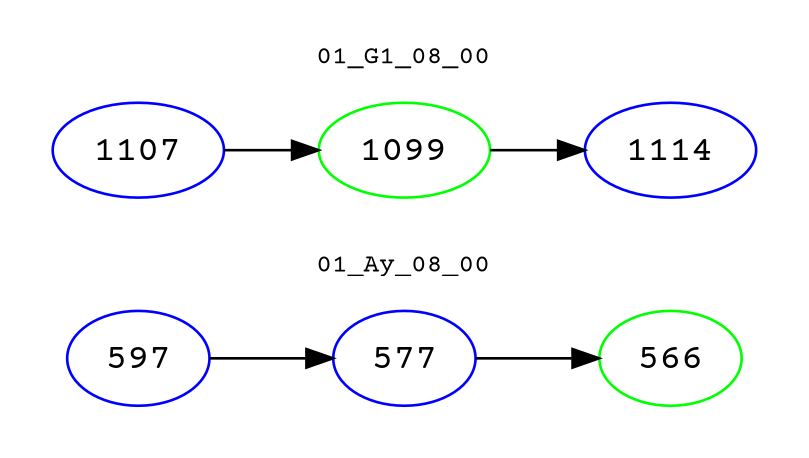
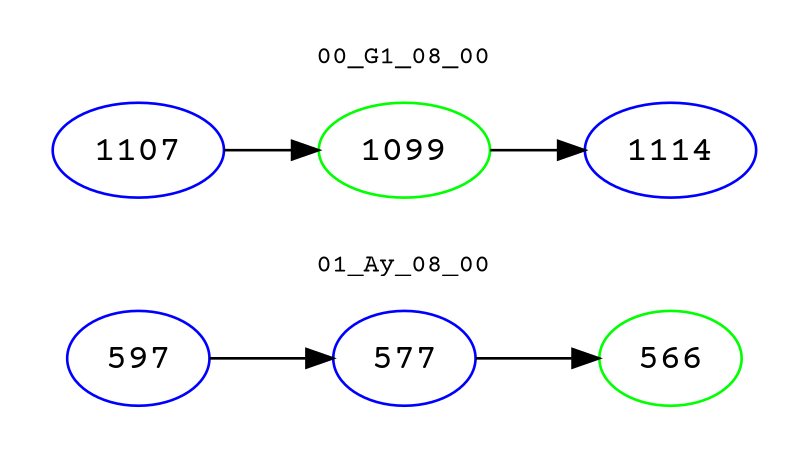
cluster "01_G1_08_00": label "01_G1_08_00" -> "00_G1_08_00"
